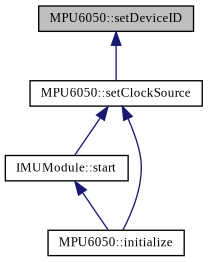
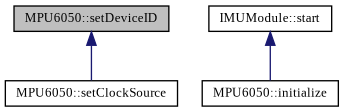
edge "IMUModule::start" -> "MPU6050::setClockSource": removed
edge "MPU6050::initialize" -> "MPU6050::setClockSource": removed
